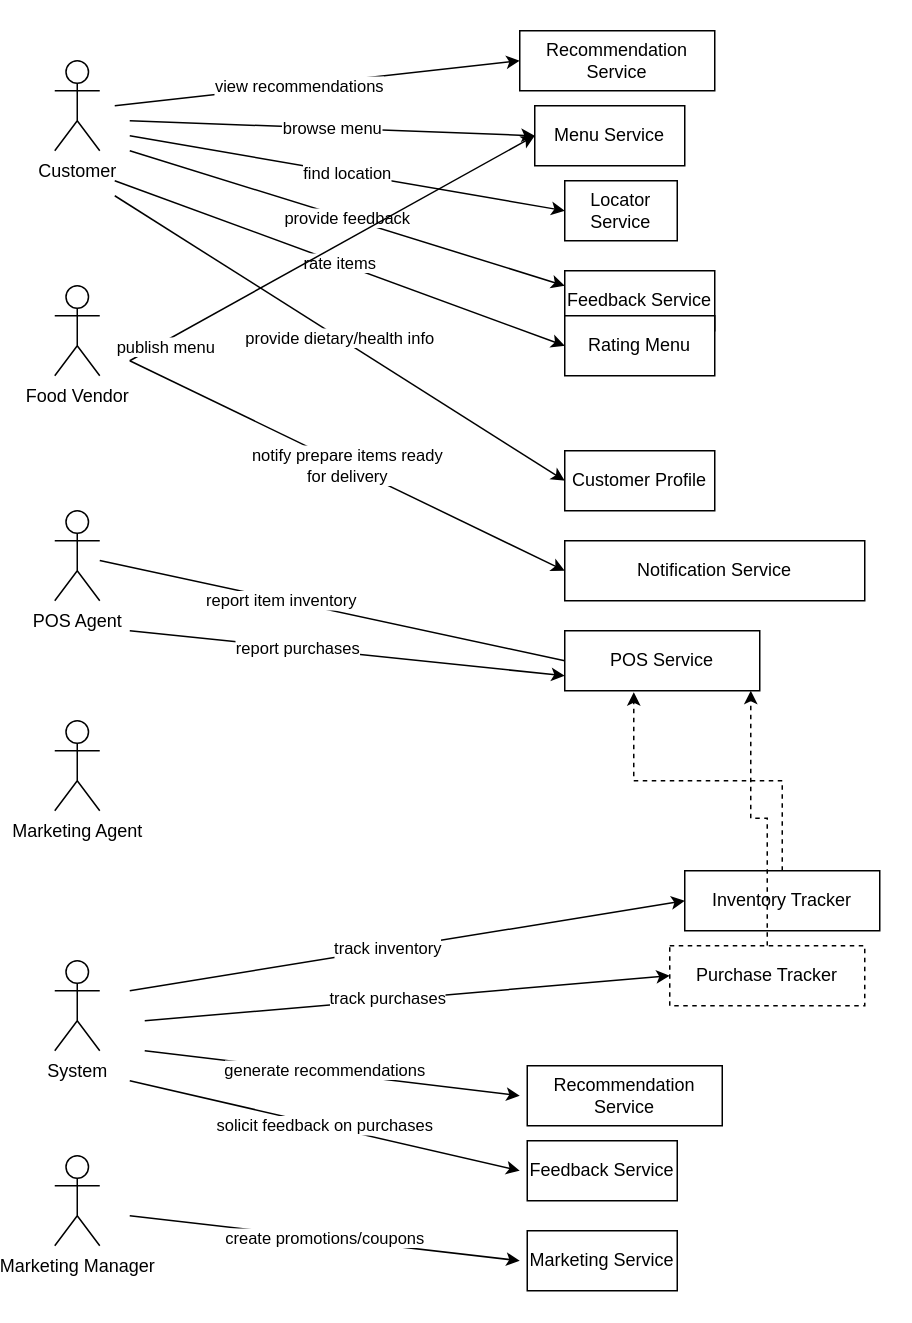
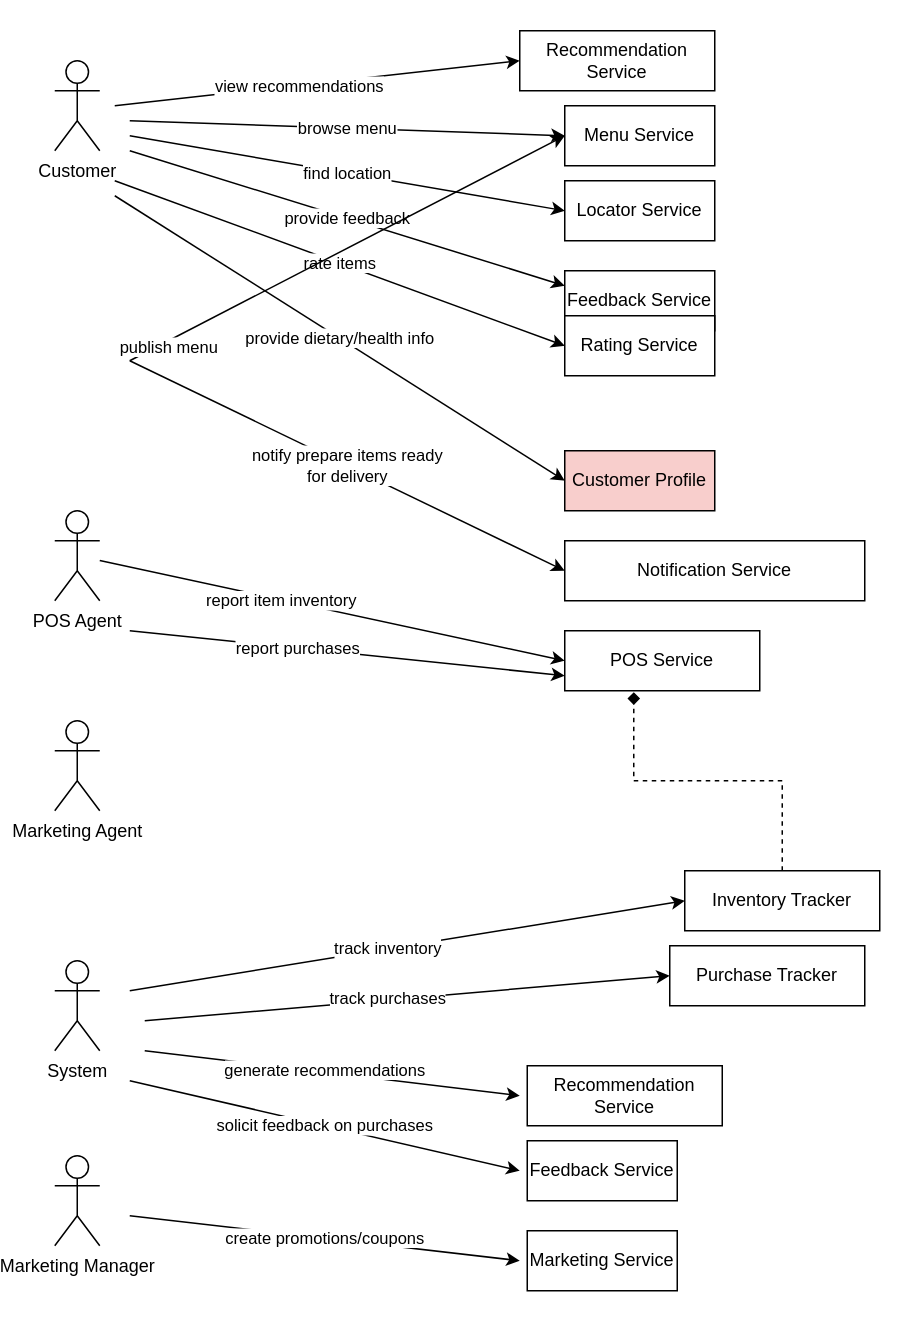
node "Menu Service": moved (610, 136) -> (640, 136)
node "Locator Service": size 113x60 -> 150x60
node "Food Vendor": removed
node "Rating Menu": label "Rating Menu" -> "Rating Service"
node "Customer Profile": fillcolor #ffffff -> #f8cecc
edge "POS Agent" -- "POS Service": arrowhead none -> classic
edge "Inventory Tracker" -> "POS Service": arrowhead classic -> diamond
edge "Purchase Tracker" -> "POS Service": removed
node "Purchase Tracker": style dashed -> solid
